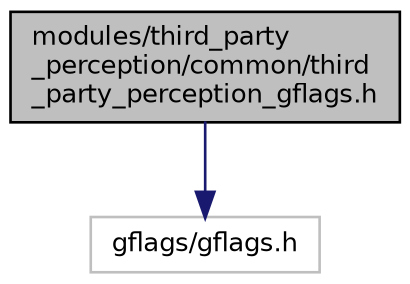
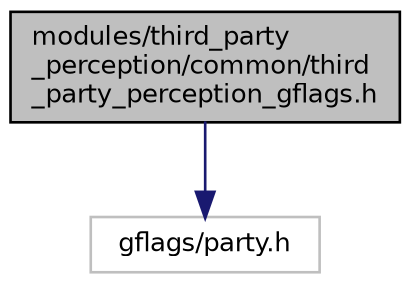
node "gflags/gflags.h": label "gflags/gflags.h" -> "gflags/party.h"
